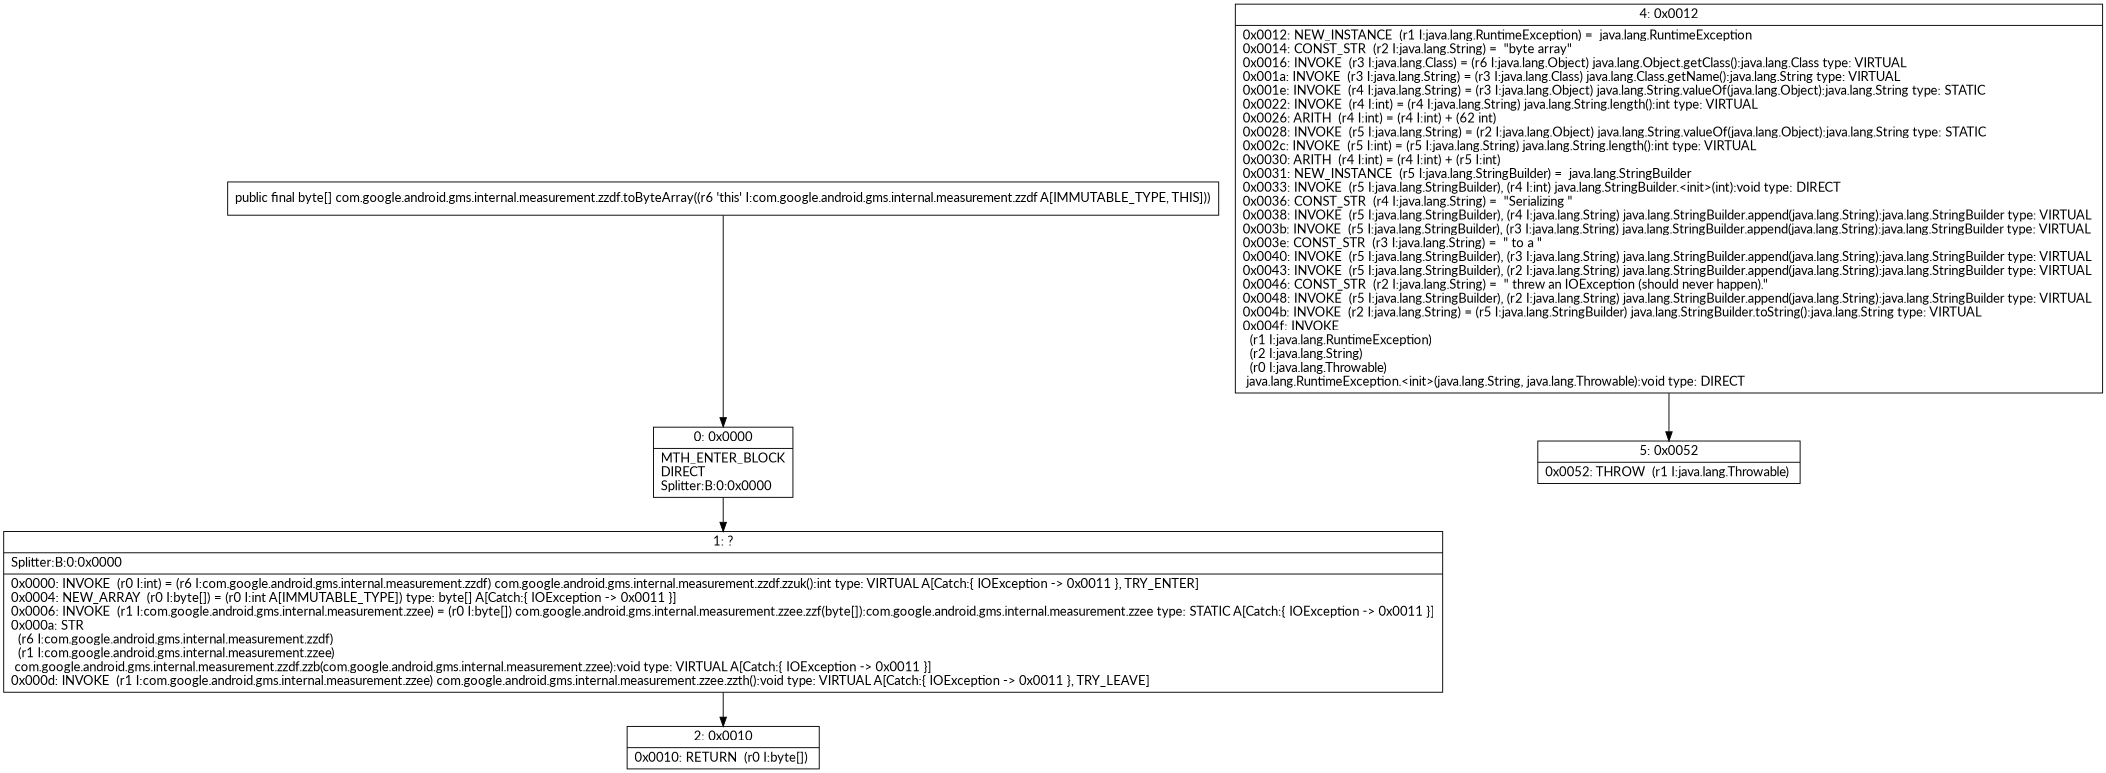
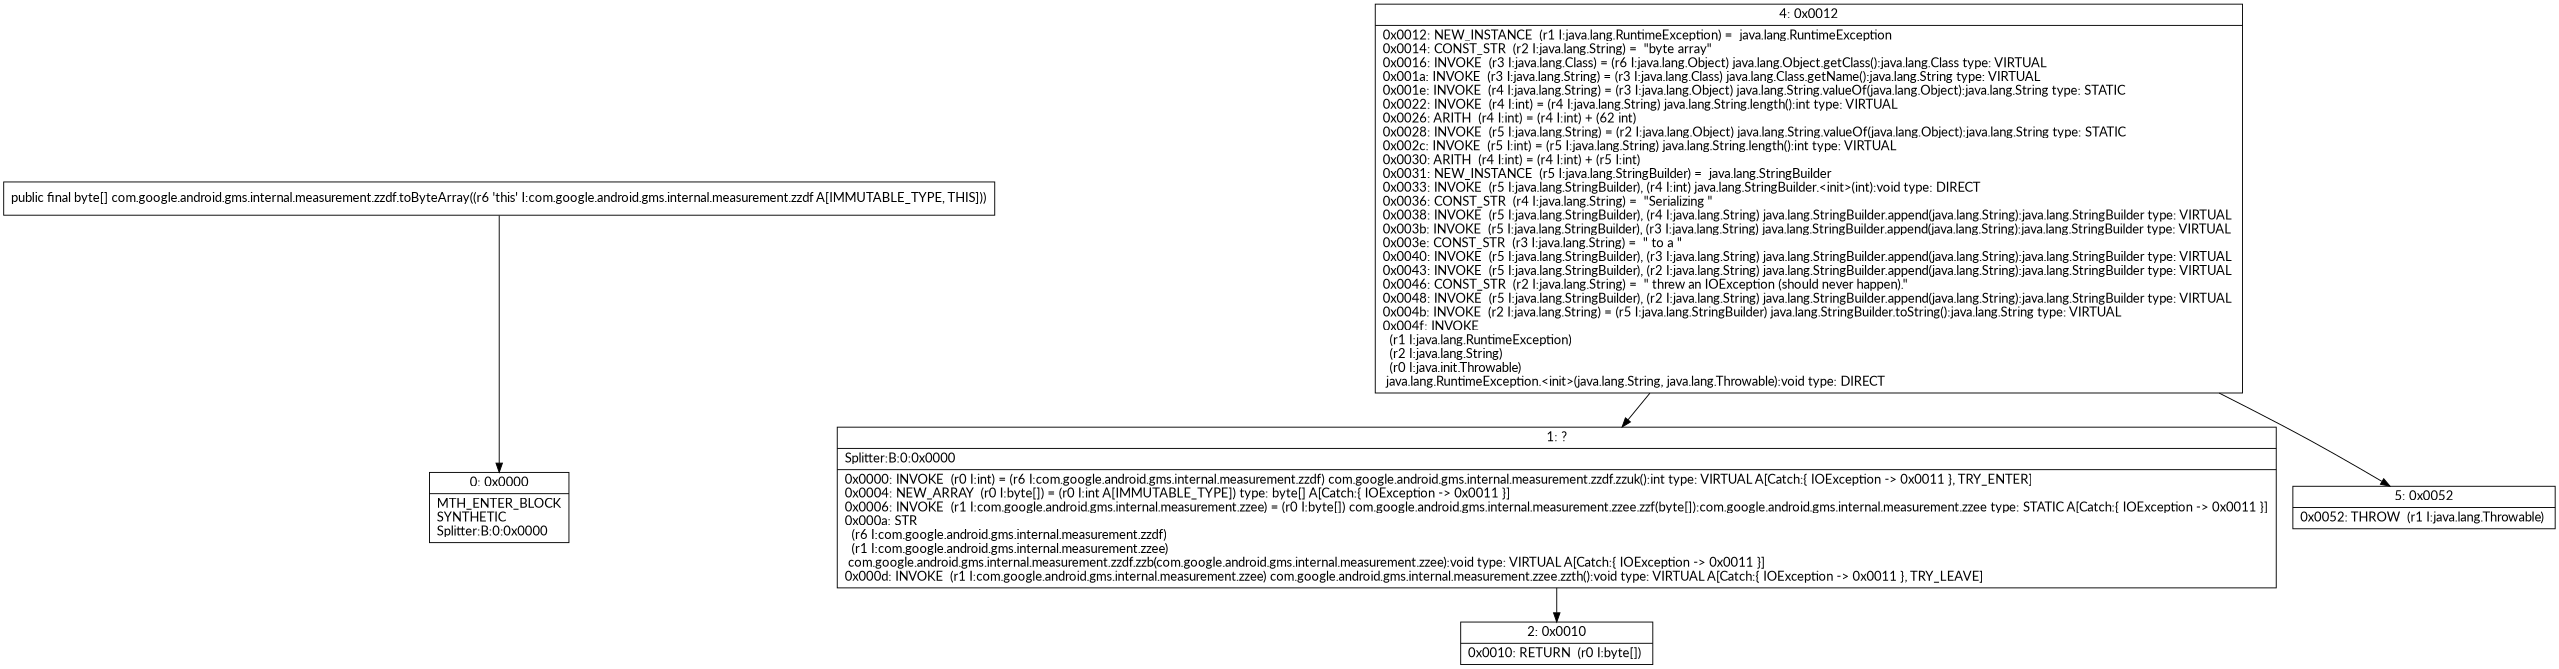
node "4: 0x0012": text "(r0 I:java.lang.Throwable)" -> "(r0 I:java.init.Throwable)"
node "0: 0x0000": text "DIRECT" -> "SYNTHETIC"
edge "0: 0x0000" -> "1: ?": now "4: 0x0012" -> "1: ?"
